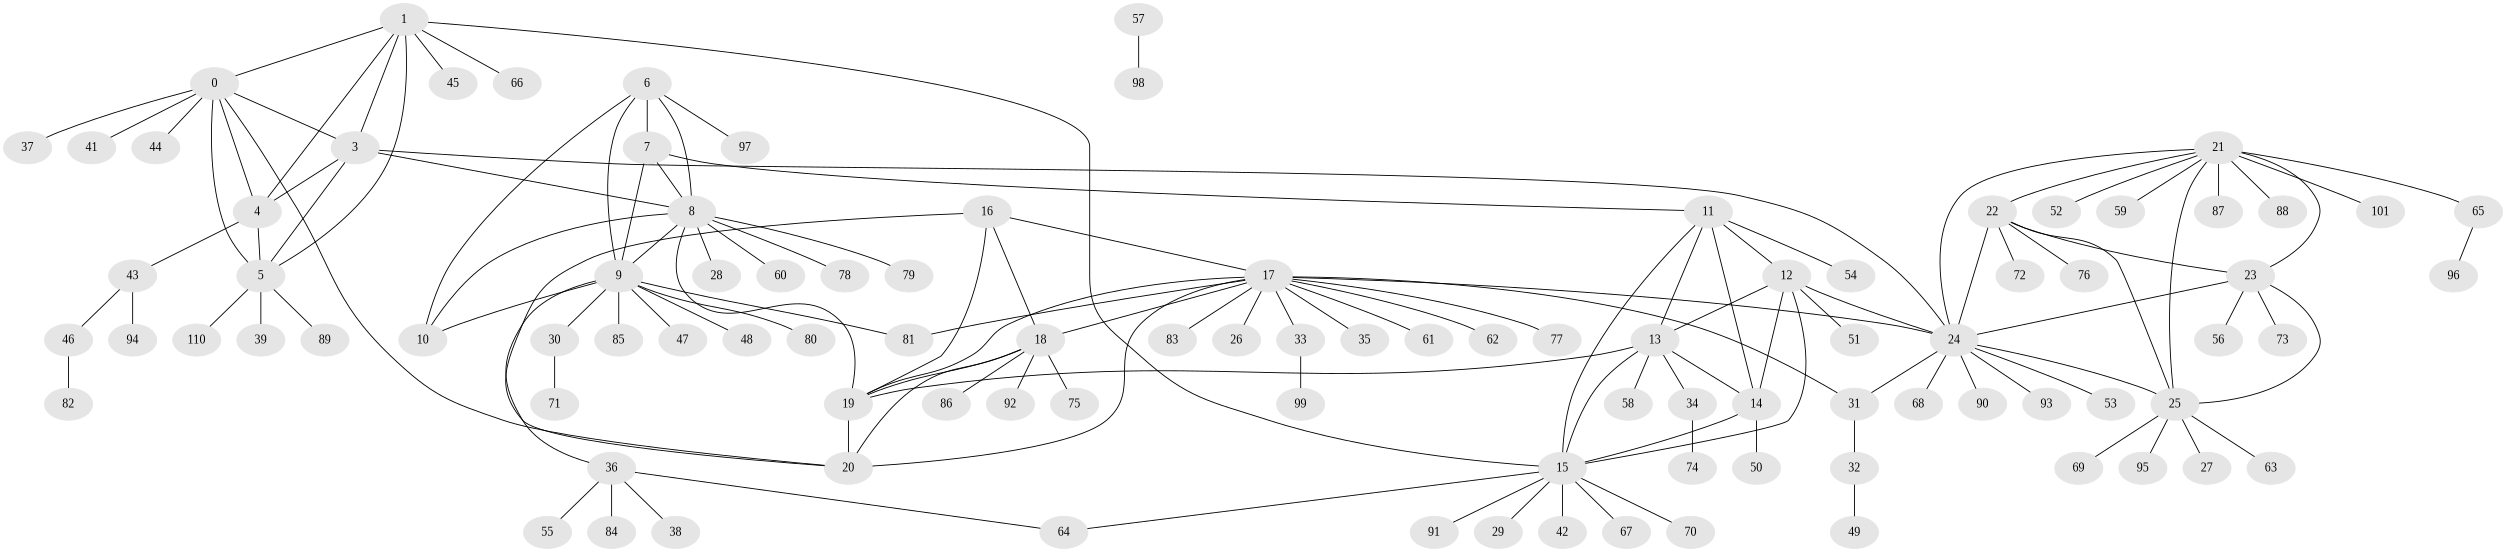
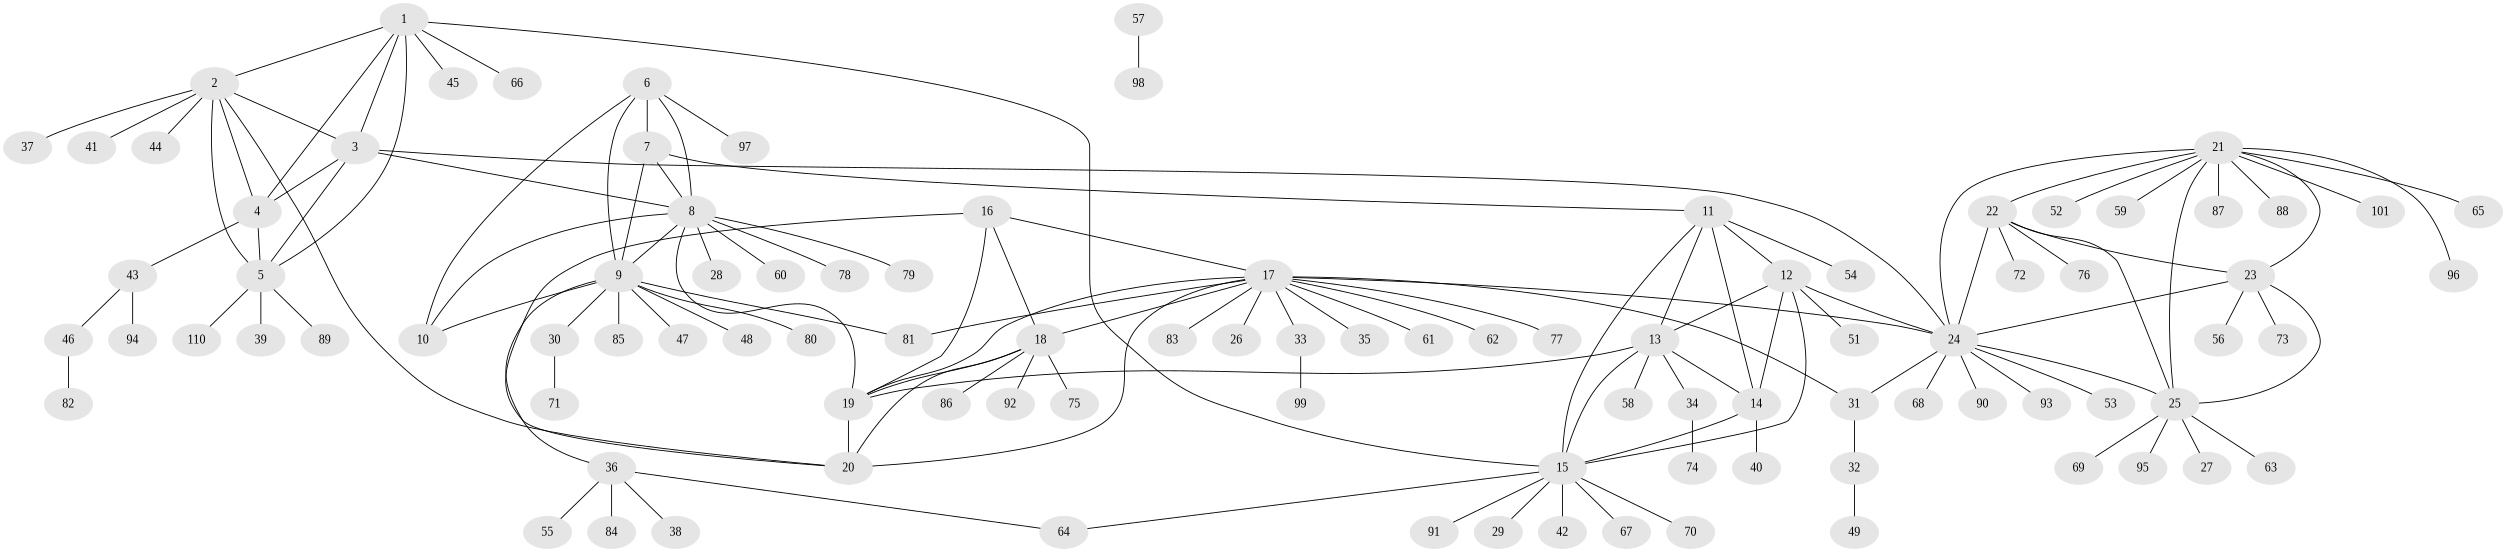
node "0": label "0" -> "2"
edge "65" -- "96": now "21" -- "96"
node "50": label "50" -> "40"
